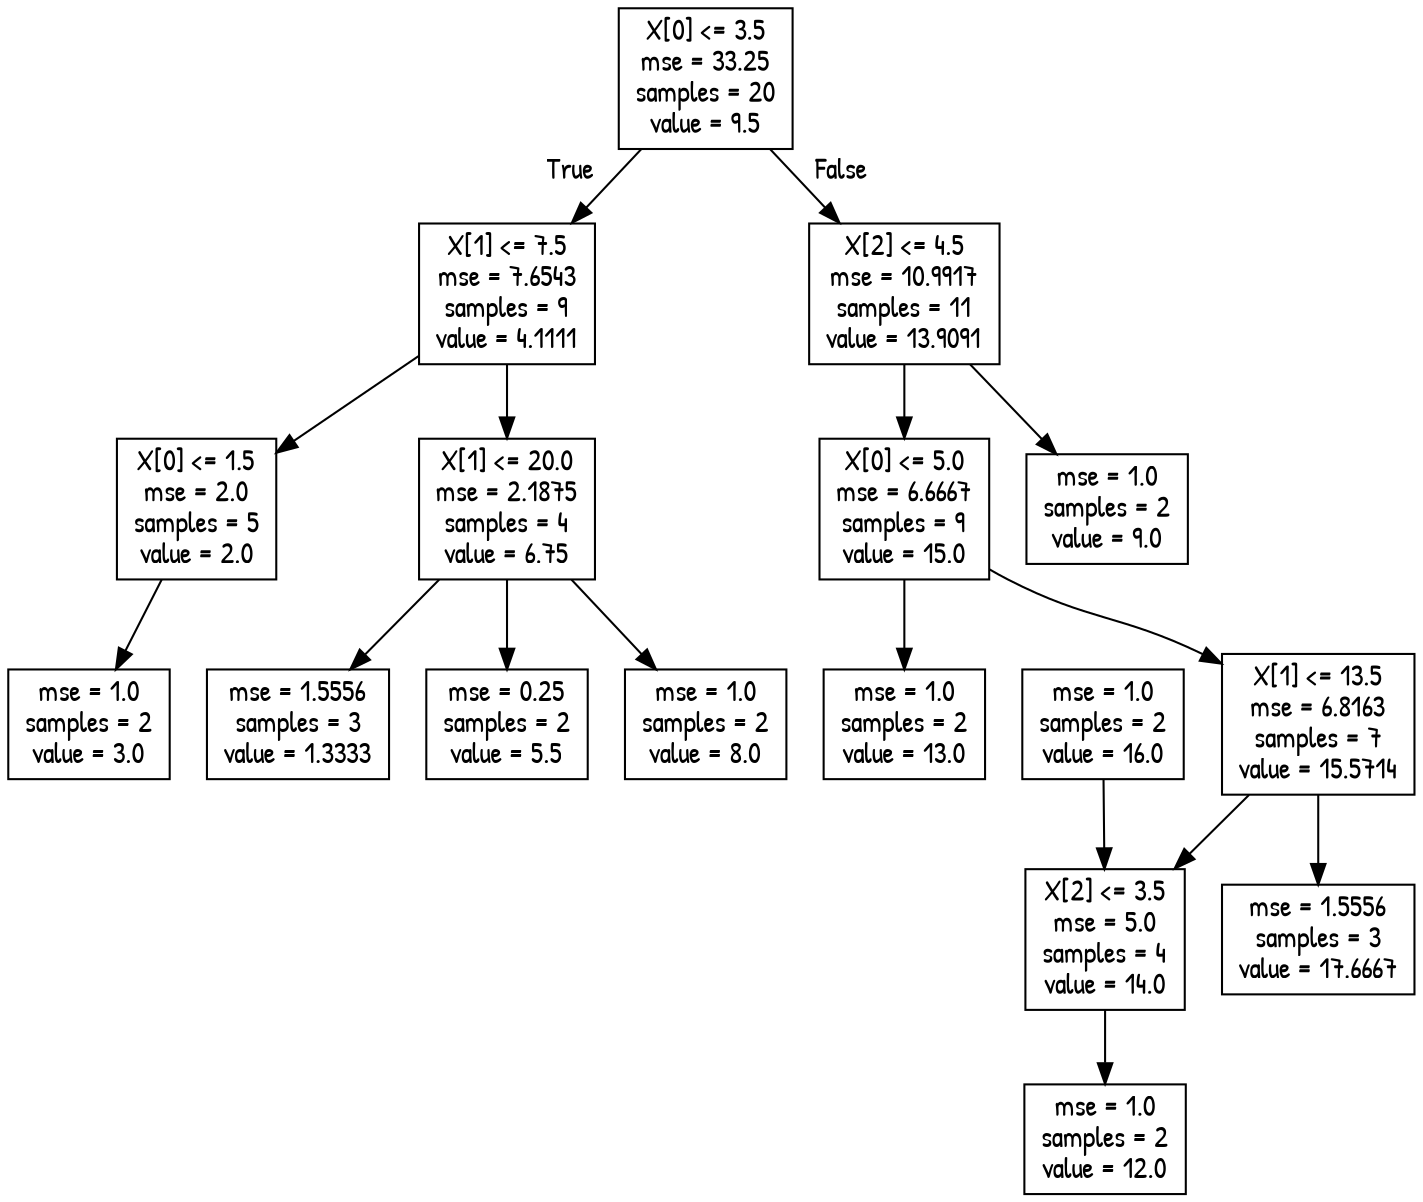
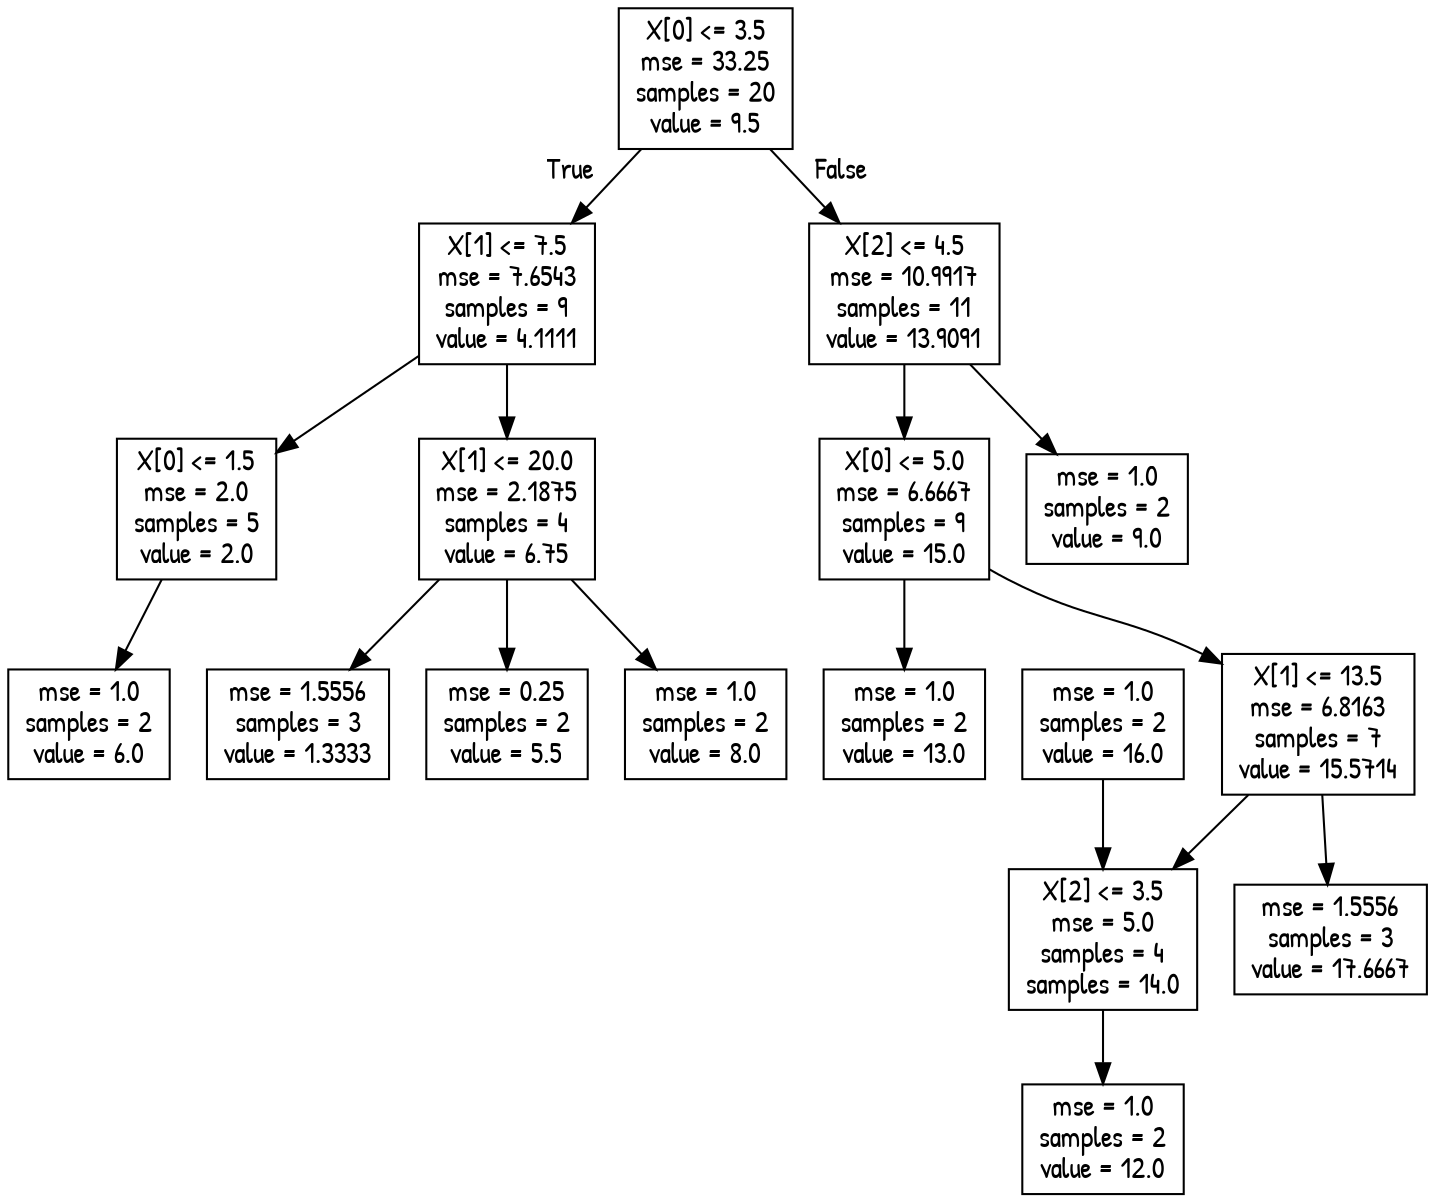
node "mse = 1.0 samples = 2 value = 3.0": label "mse = 1.0 samples = 2 value = 3.0" -> "mse = 1.0 samples = 2 value = 6.0"
node "X[2] <= 3.5 mse = 5.0 samples = 4 value = 14.0": label "X[2] <= 3.5 mse = 5.0 samples = 4 value = 14.0" -> "X[2] <= 3.5 mse = 5.0 samples = 4 samples = 14.0"
